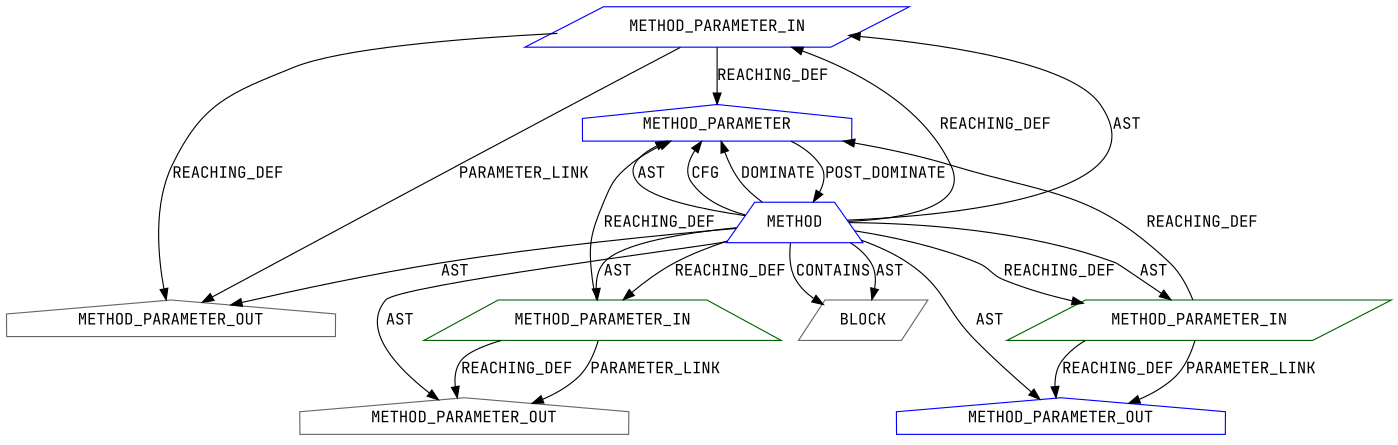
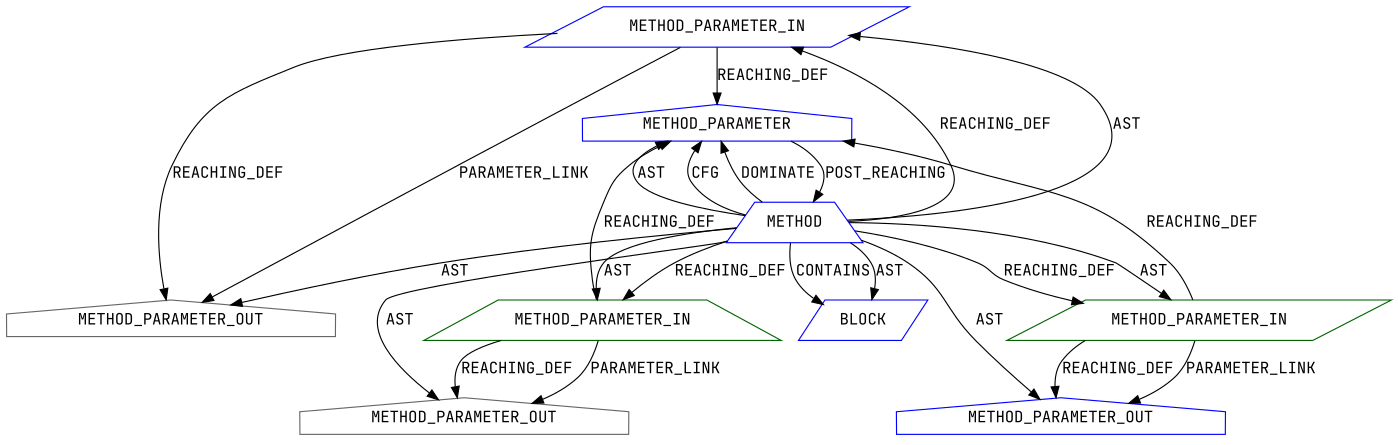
edge "METHOD_PARAMETER" -> "METHOD": label "POST_DOMINATE" -> "POST_REACHING"
node "BLOCK": color gray40 -> blue
